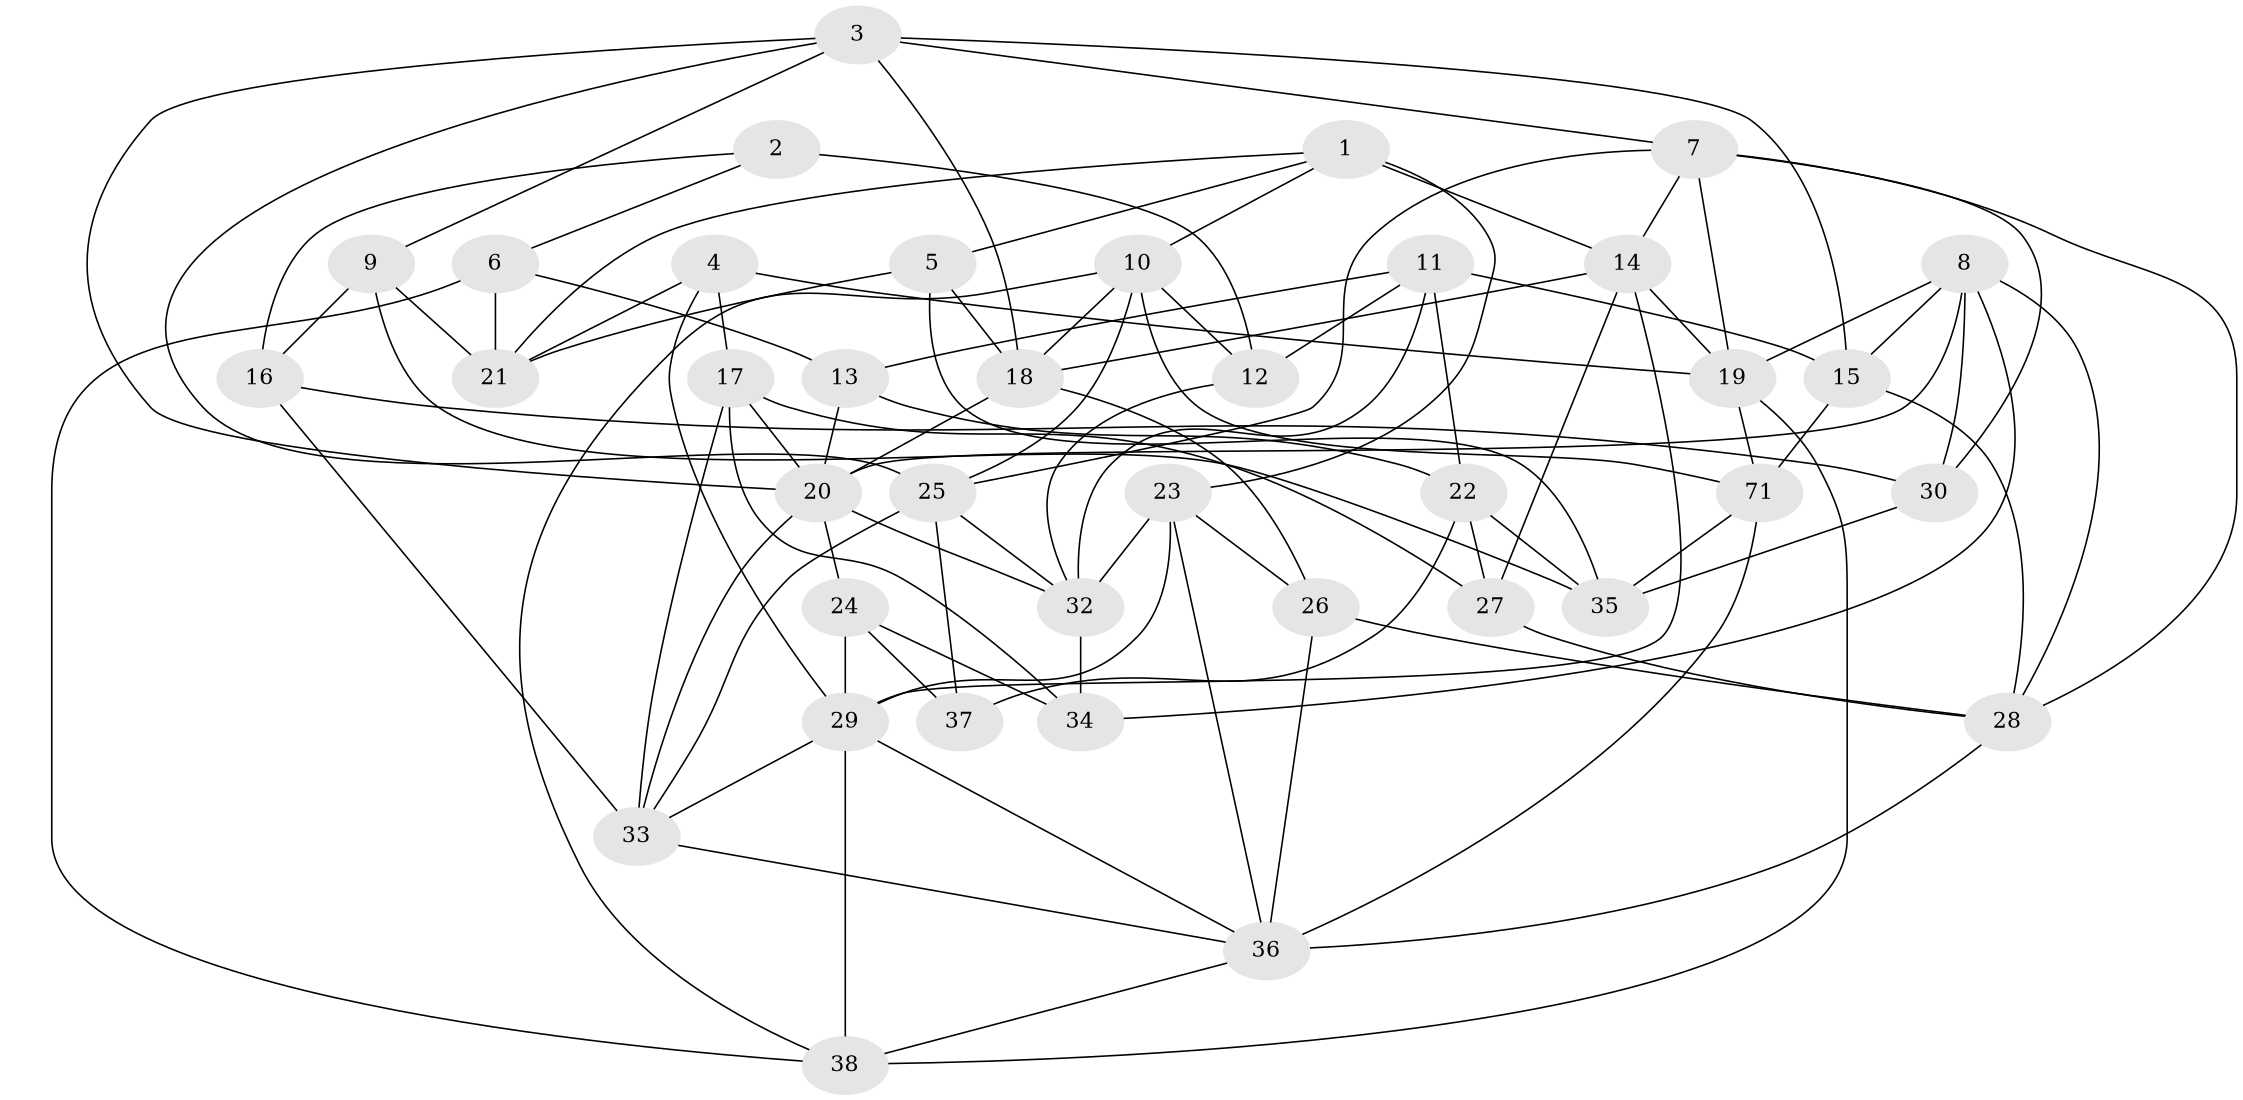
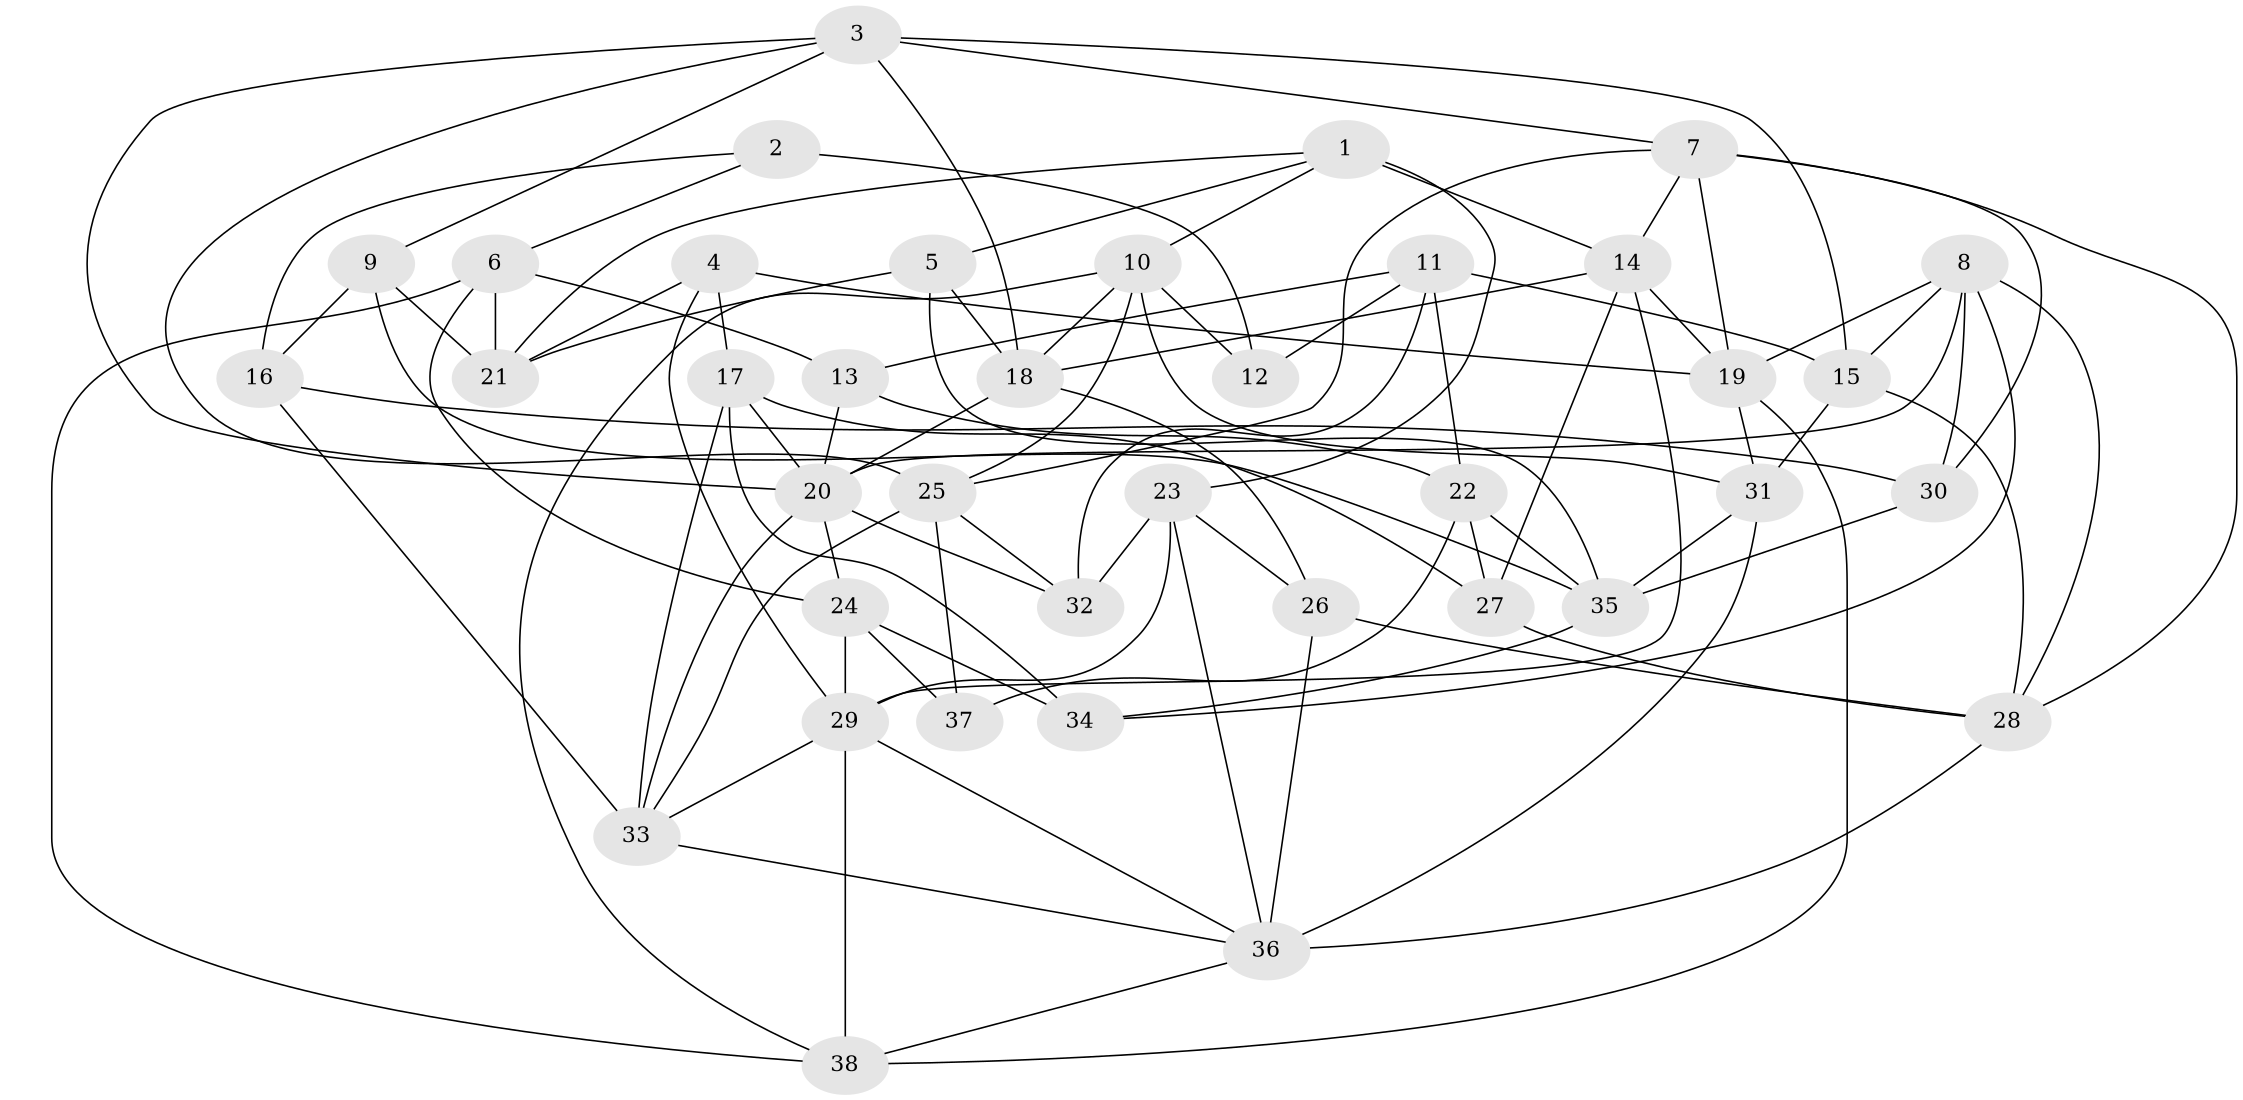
edge "12" -- "32": removed
node "71": label "71" -> "31"
edge "6" -- "24": added
edge "32" -- "34": now "35" -- "34"
